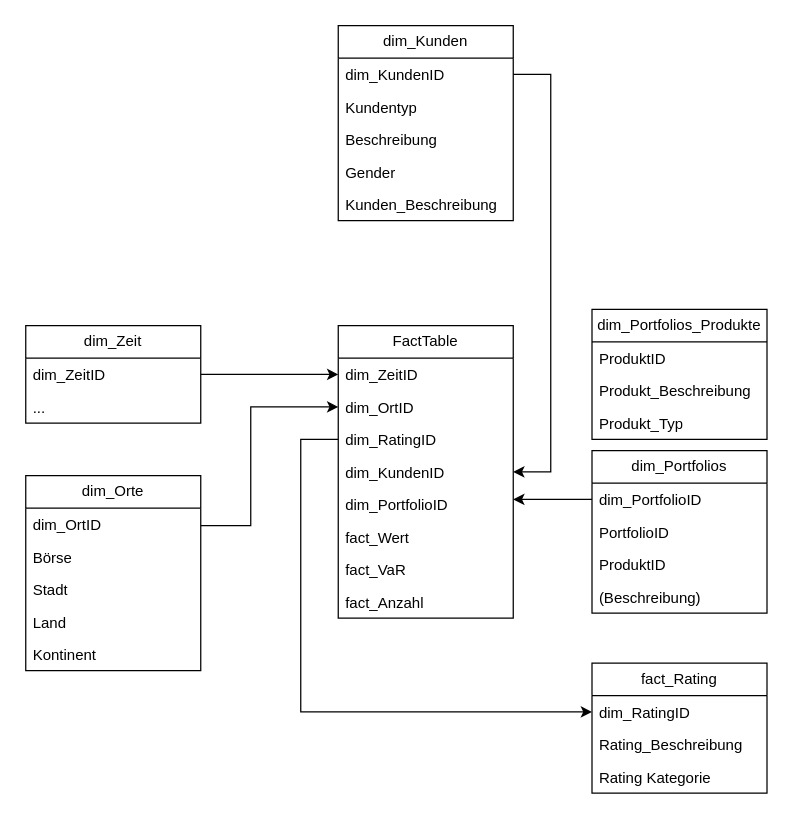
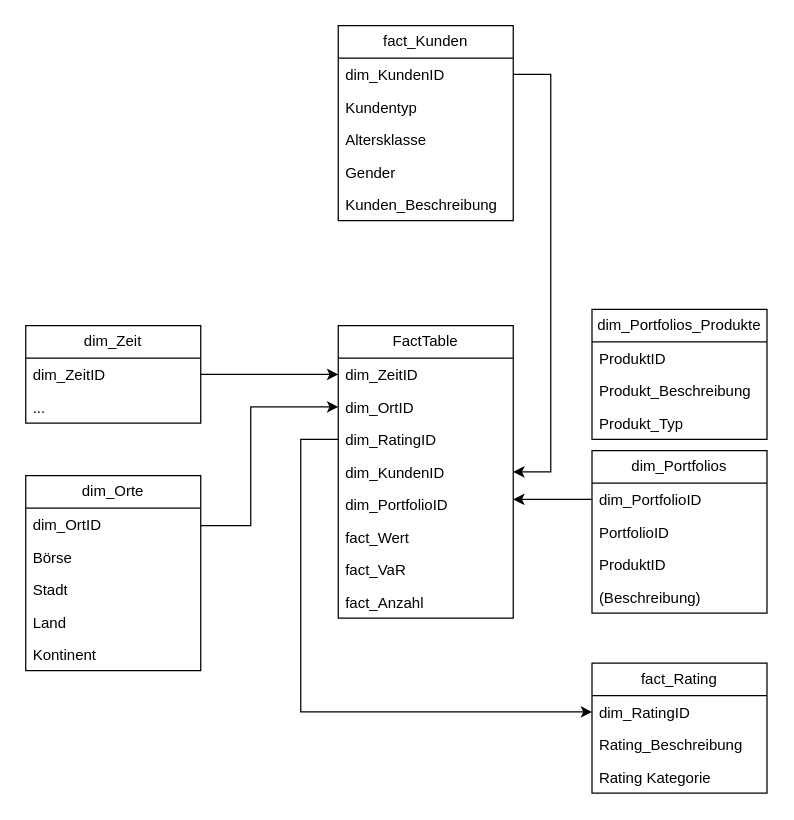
node "dim_Kunden": label "dim_Kunden" -> "fact_Kunden"
node "Beschreibung": label "Beschreibung" -> "Altersklasse"
